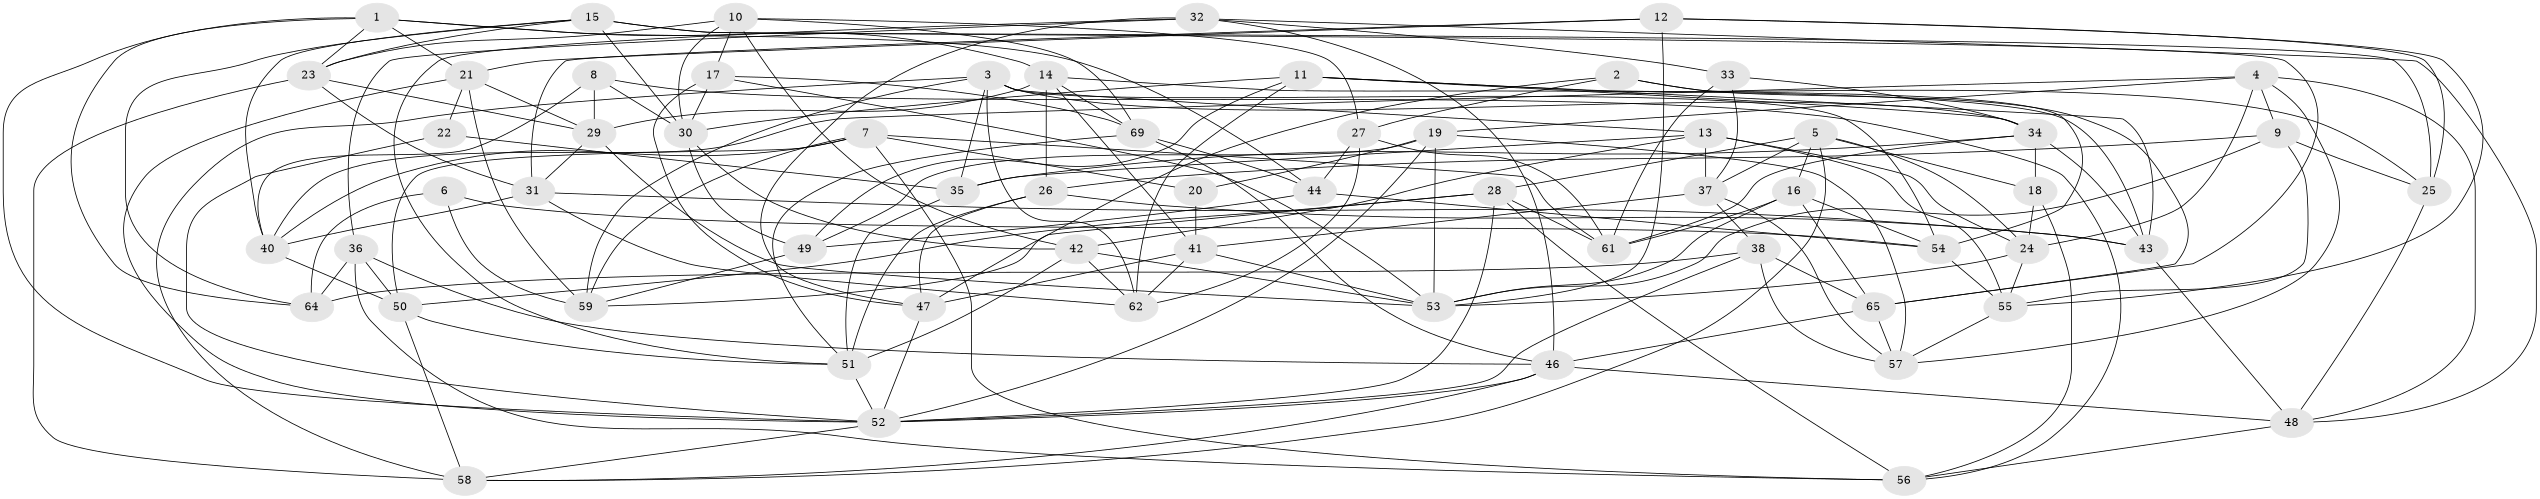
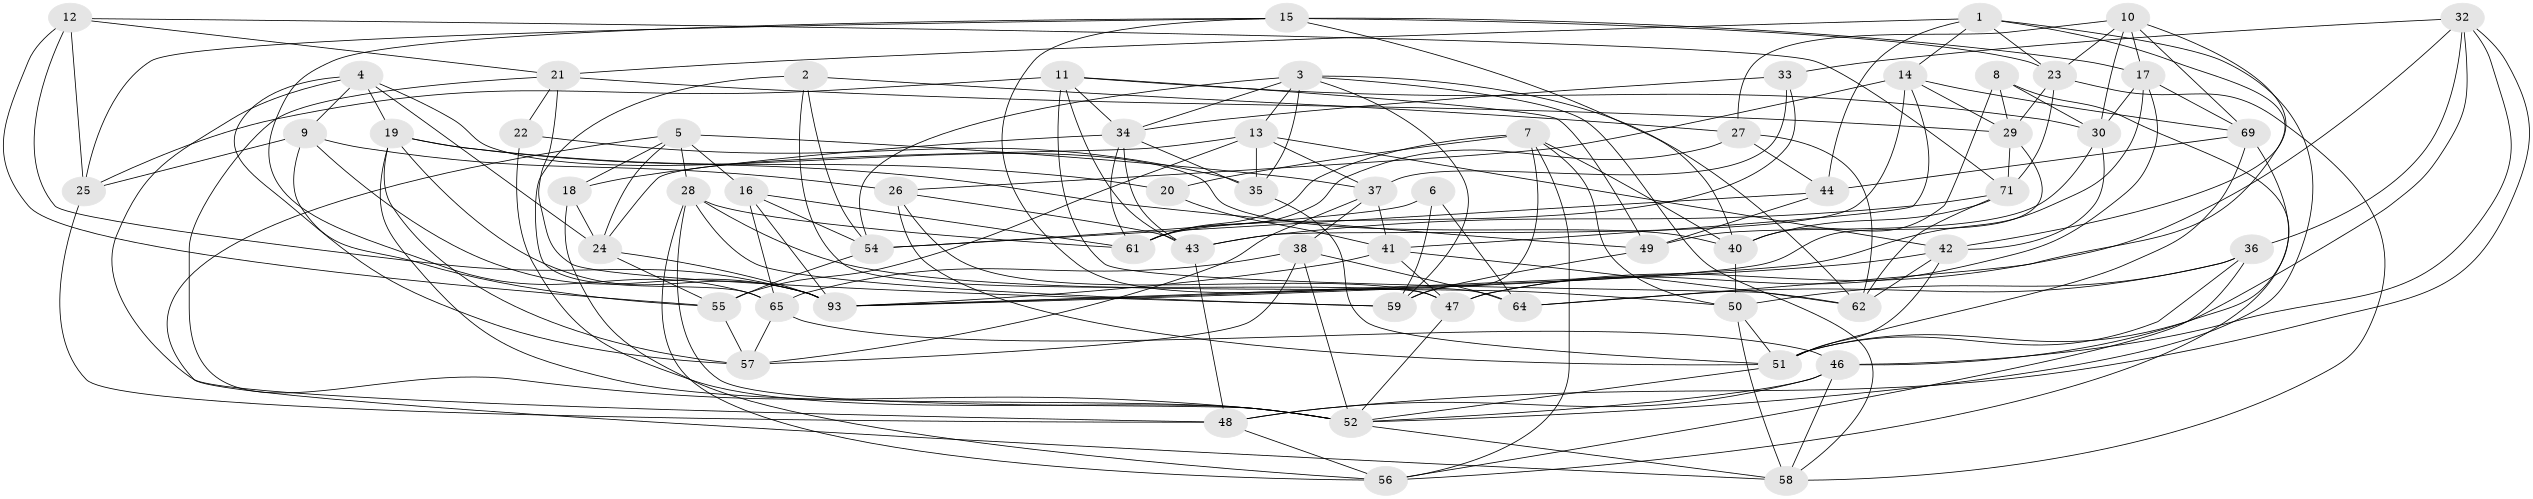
edge "15" -- "30": now "15" -- "17"
node "31": label "31" -> "71"
node "53": label "53" -> "93"
edge "36" -- "46": now "36" -- "51"
